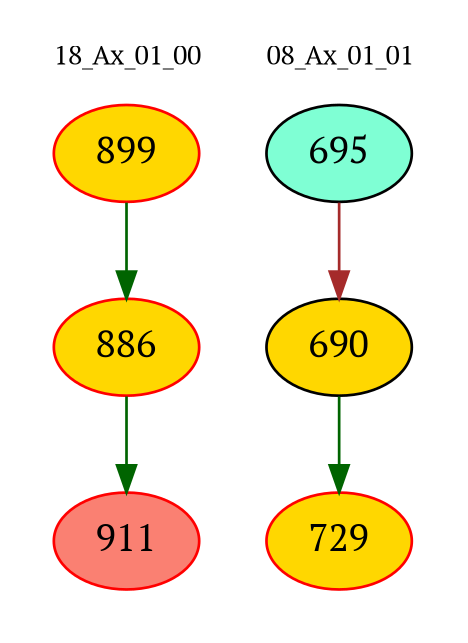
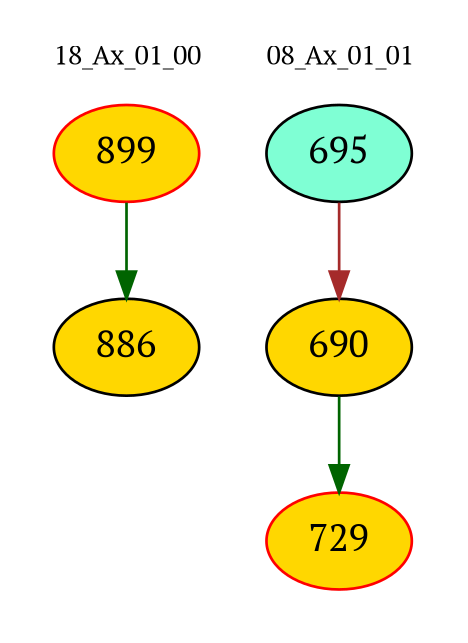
node "886": color red -> black
node "911": removed
